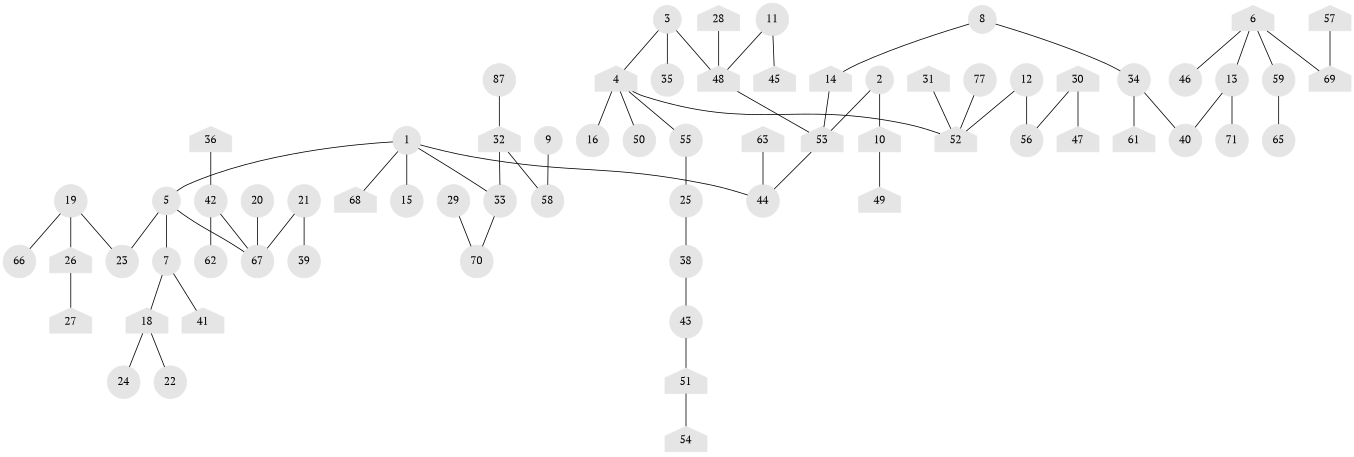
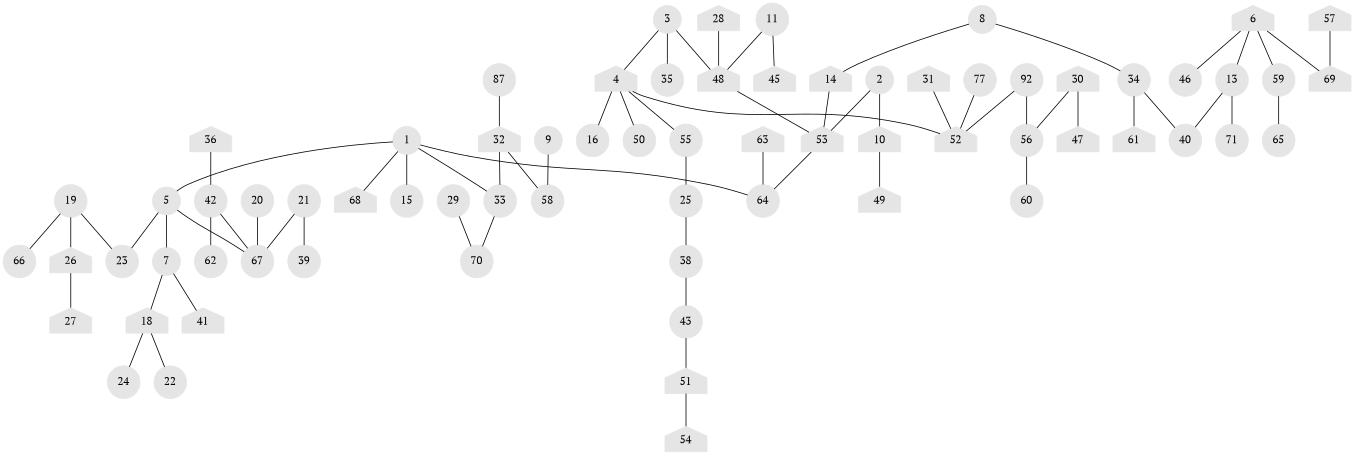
node "12": label "12" -> "92"
node "44": label "44" -> "64"
node "60": added
